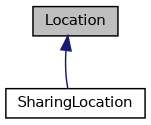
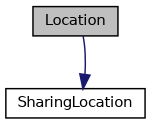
edge "SharingLocation" -> "Location": reversed
